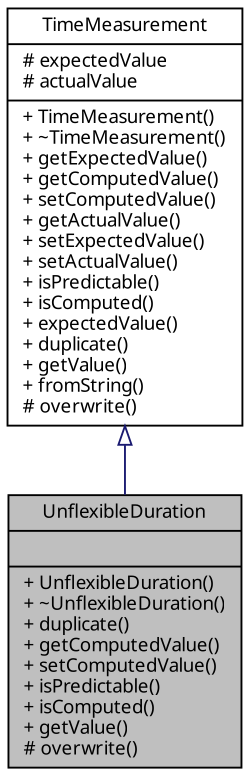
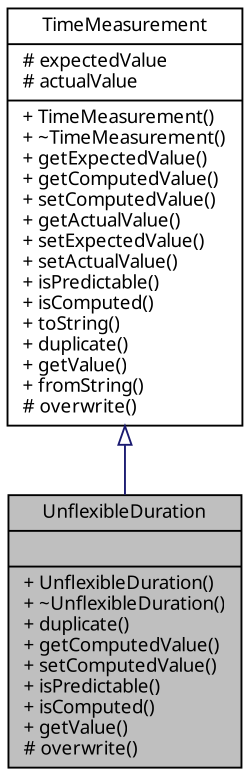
node "TimeMeasurement": text "+ expectedValue()" -> "+ toString()"
